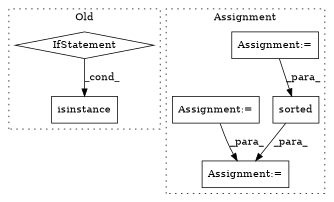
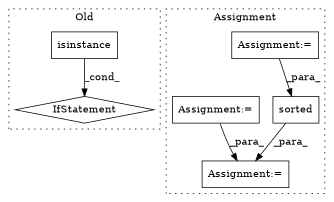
edge "IfStatement" -> "isinstance": reversed
